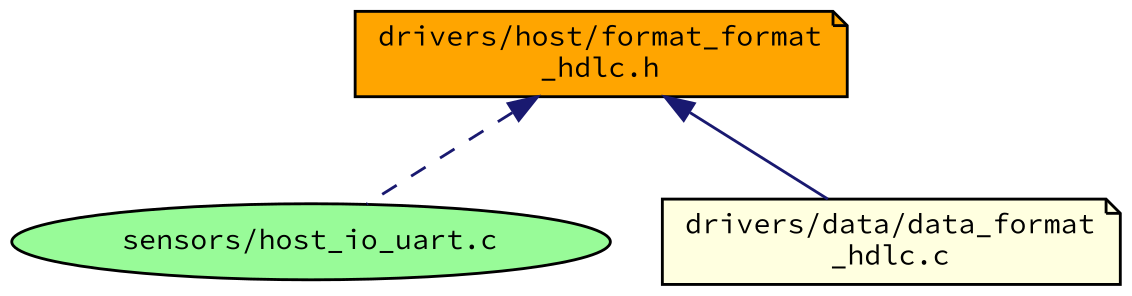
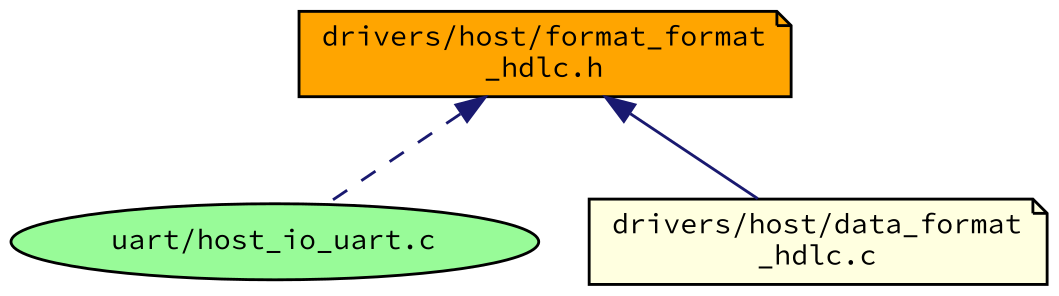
node "sensors/host_io_uart.c": label "sensors/host_io_uart.c" -> "uart/host_io_uart.c"
node "drivers/data/data_format _hdlc.c": label "drivers/data/data_format _hdlc.c" -> "drivers/host/data_format _hdlc.c"
